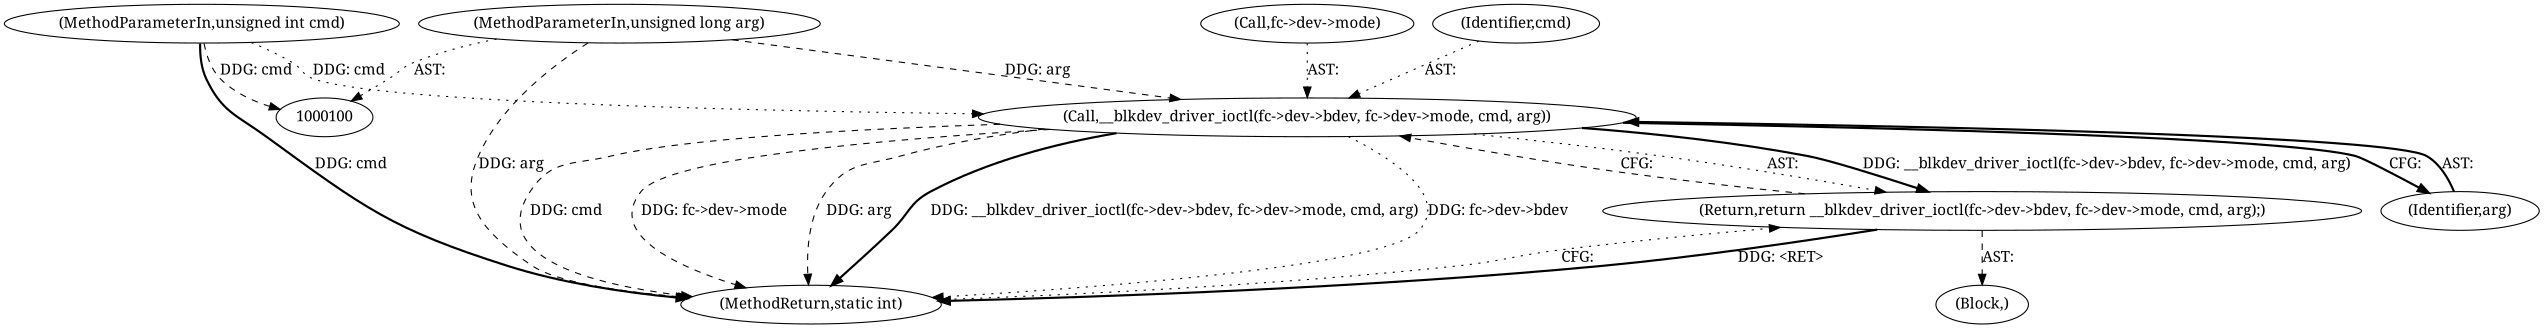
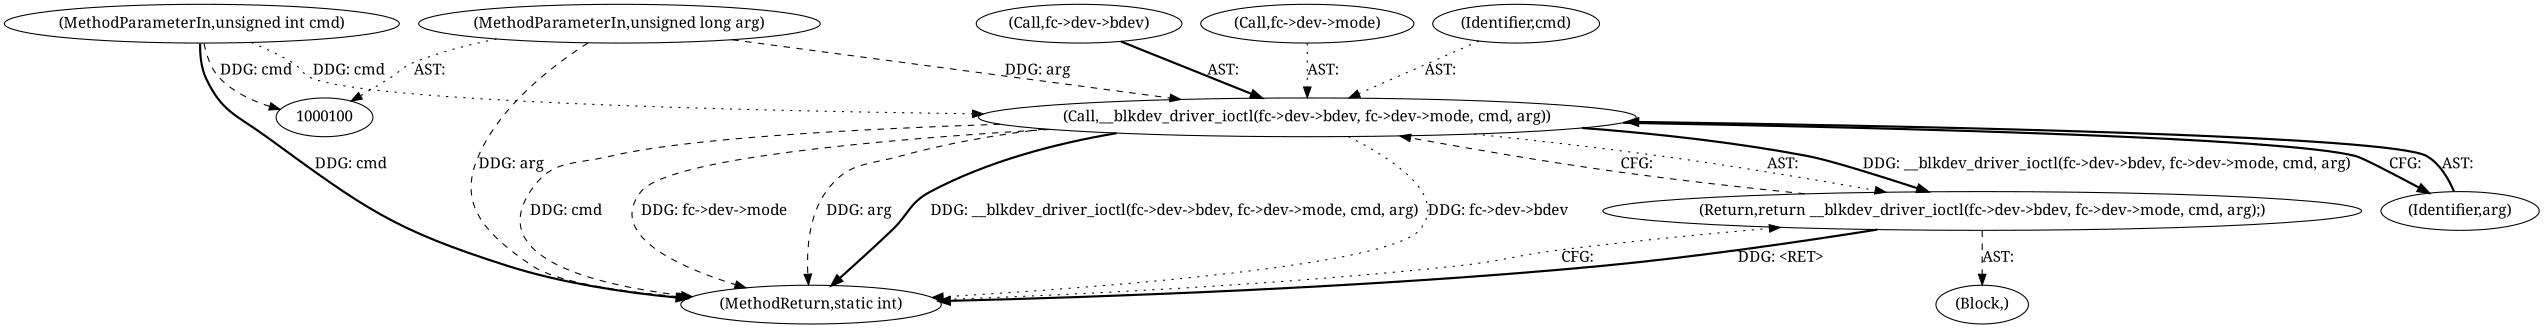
node "(Call,fc->dev->bdev)": added
